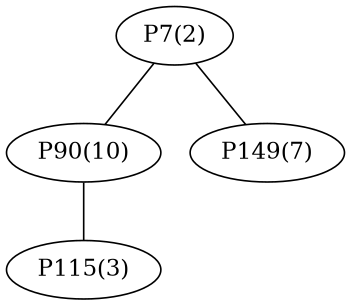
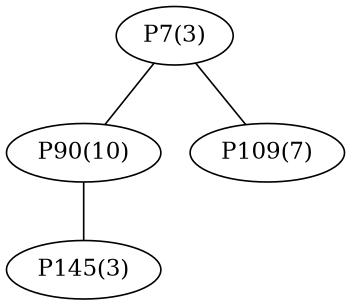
node "P7(2)": label "P7(2)" -> "P7(3)"
node "P149(7)": label "P149(7)" -> "P109(7)"
node "P115(3)": label "P115(3)" -> "P145(3)"
